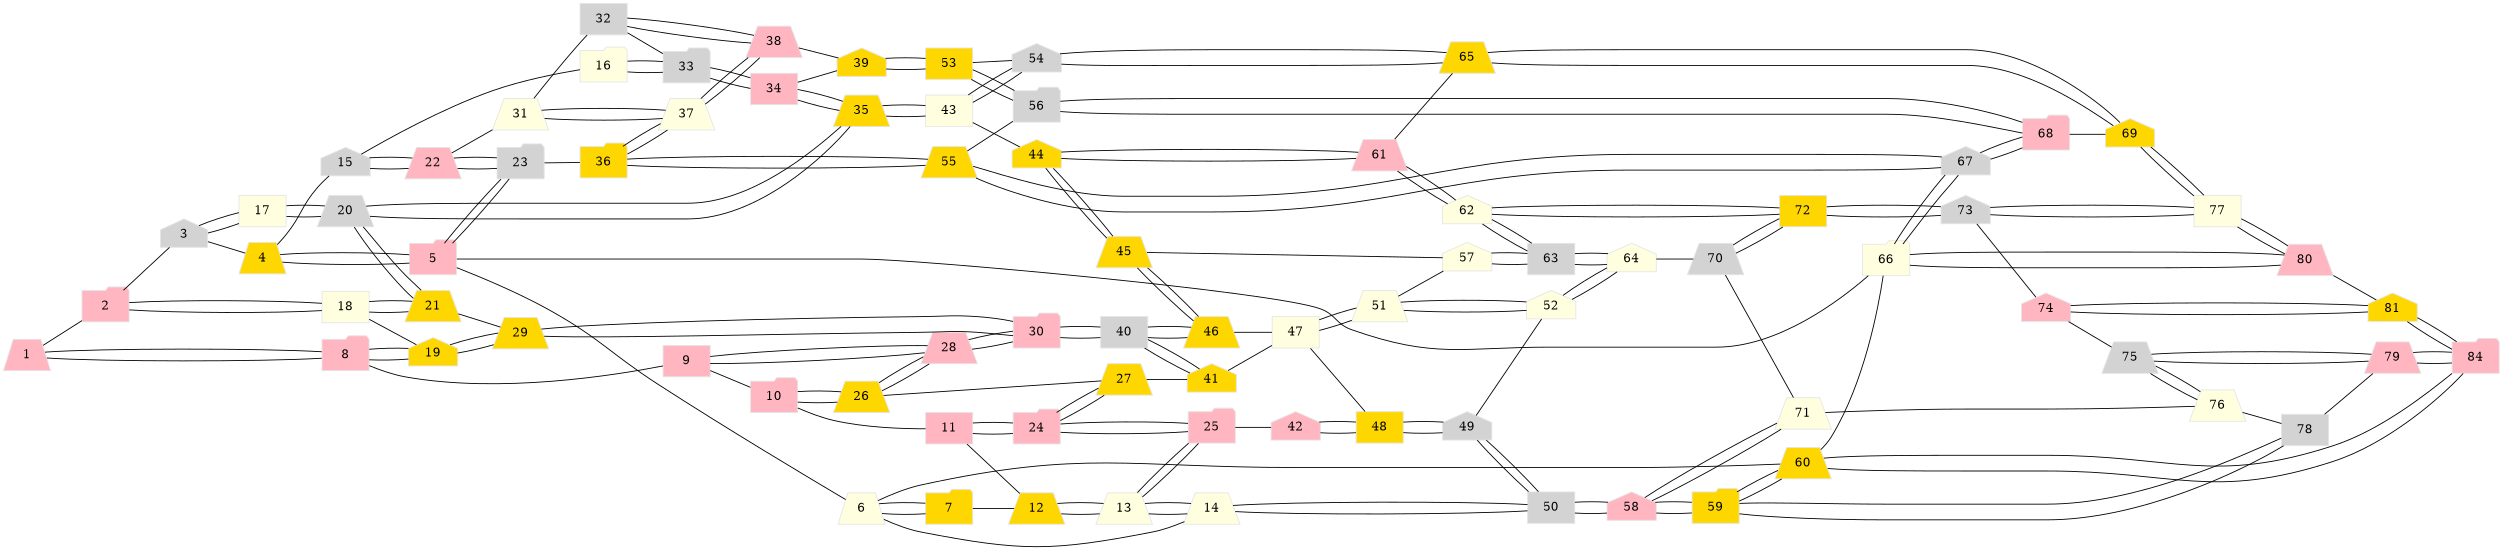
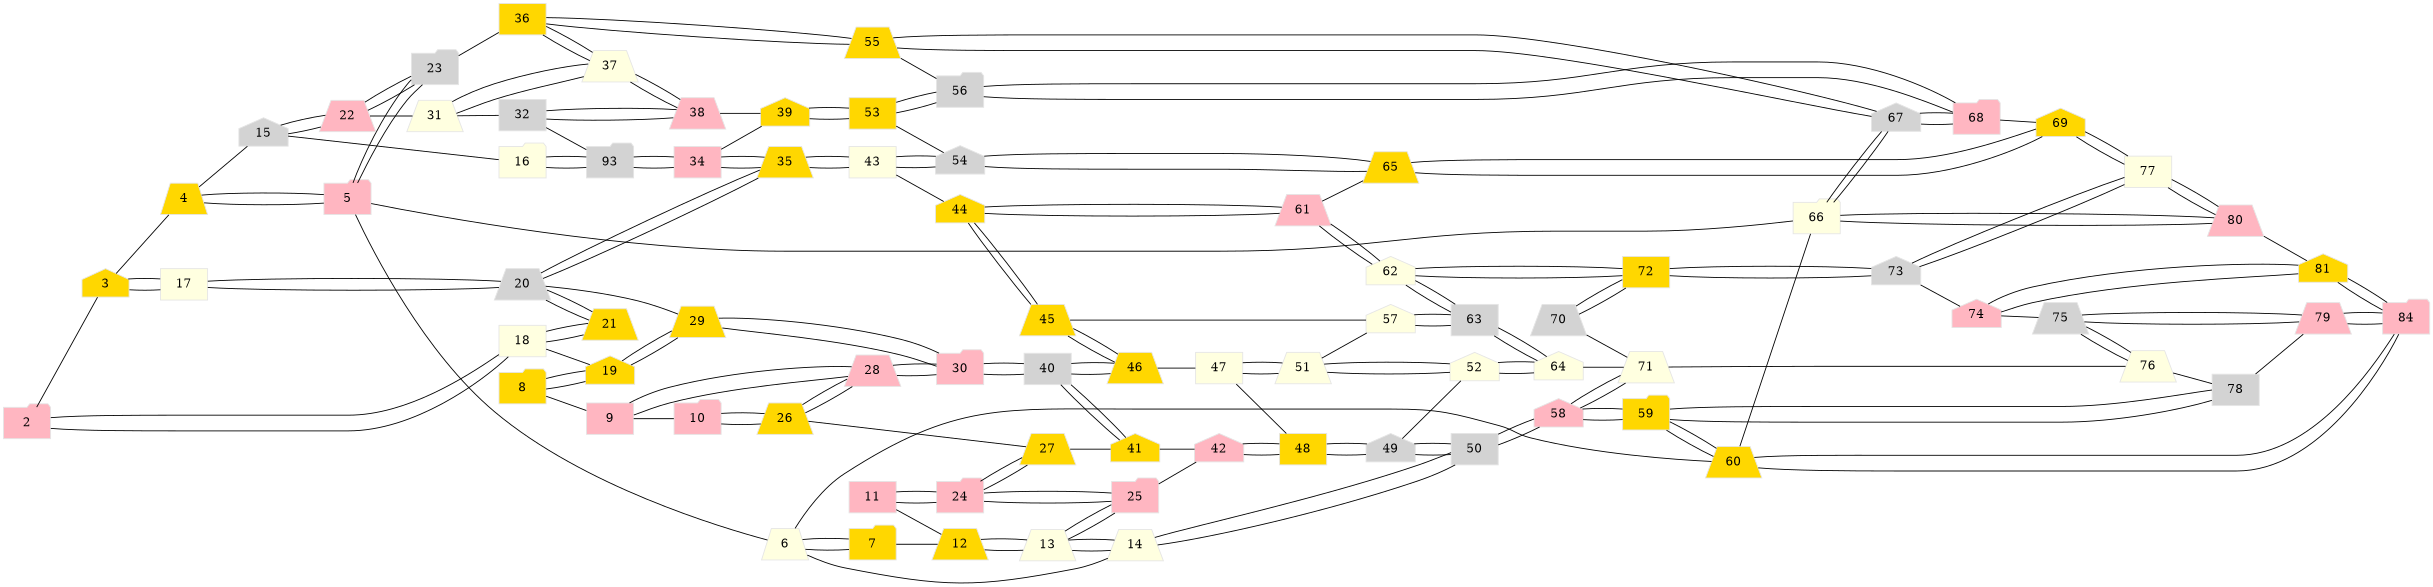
node "33": label "33" -> "93"
node "36": shape folder -> box
node "3": fillcolor lightgrey -> gold
edge "64" -- "70": now "64" -- "71"
edge "21" -- "29": now "20" -- "29"
node "1": removed
node "8": fillcolor lightpink -> gold
edge "47" -- "41": now "42" -- "41"
edge "10" -- "11": removed
